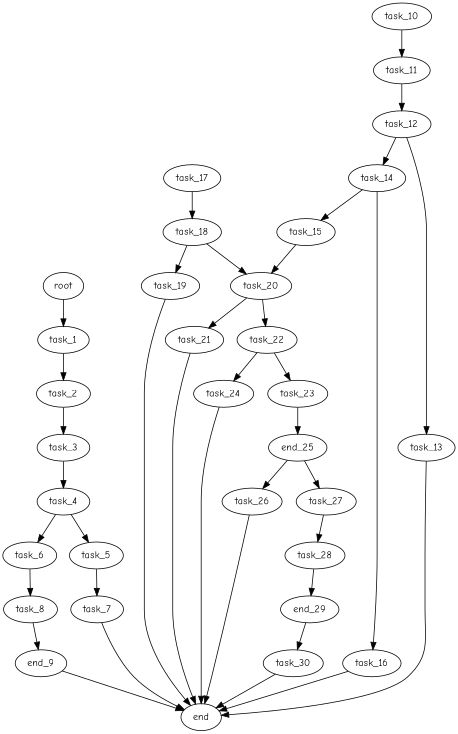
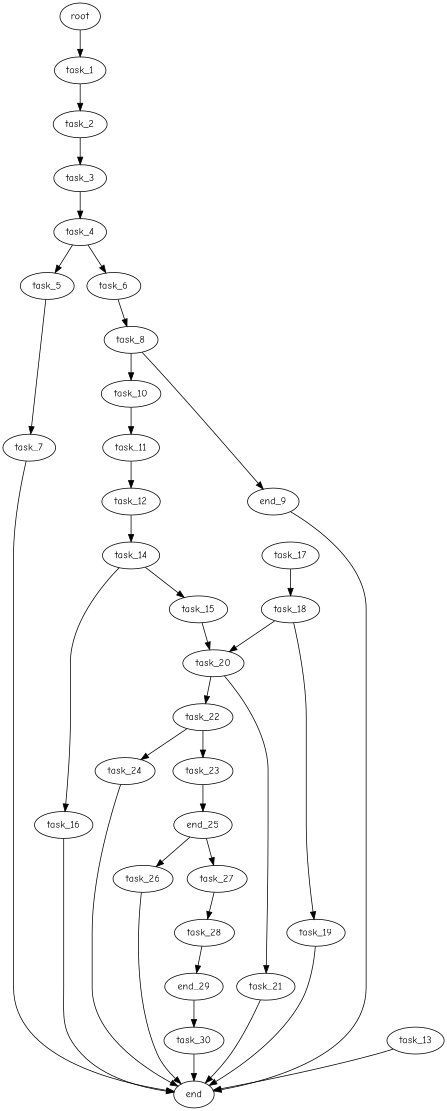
edge "task_12" -> "task_13": removed
edge "task_8" -> "task_10": added
